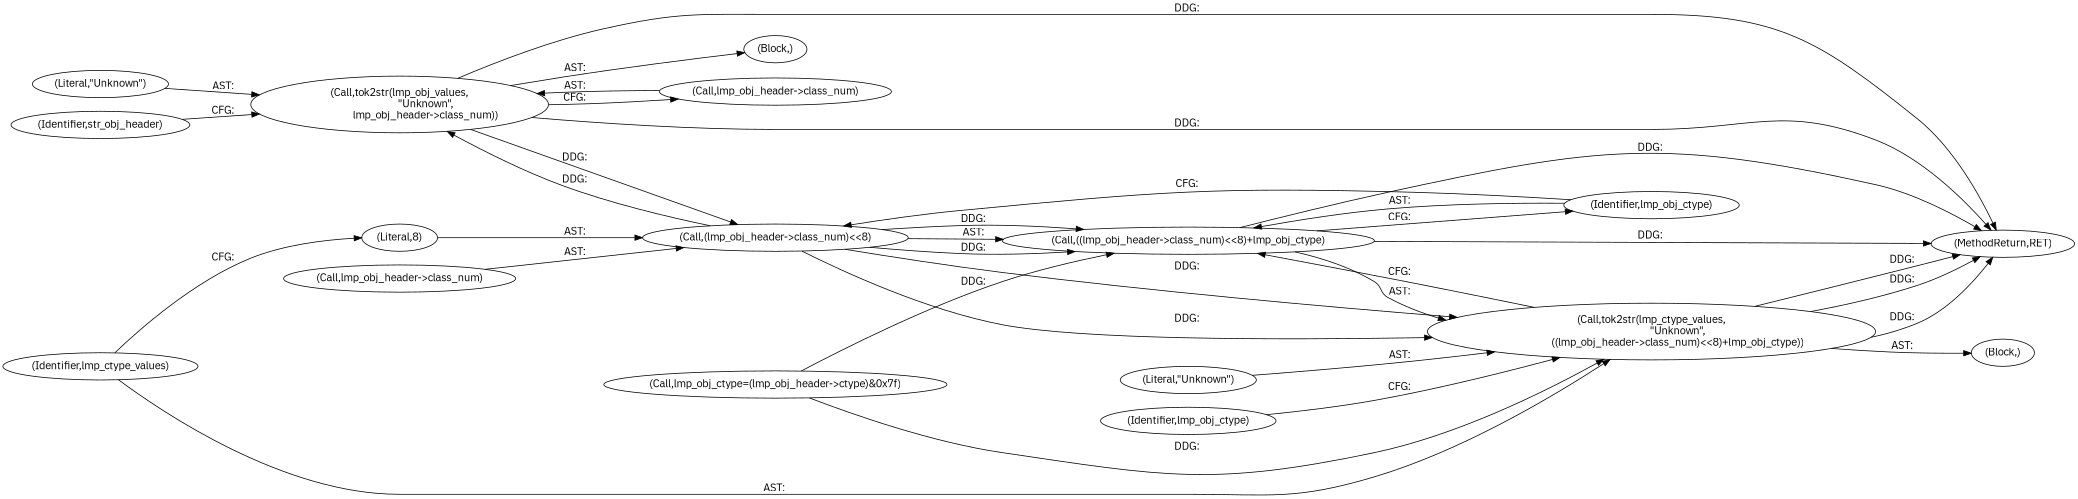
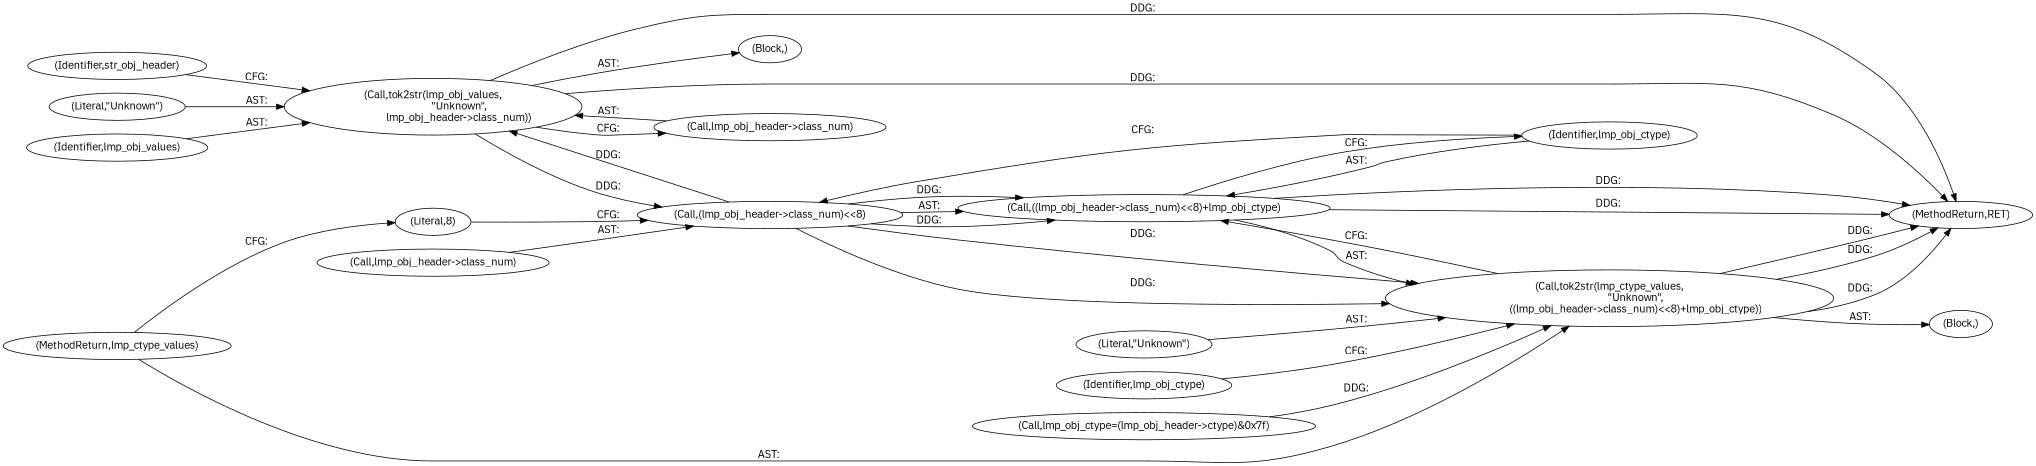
node "(Identifier,lmp_obj_values)": added
edge "(Literal,8)" -> "(Call,(lmp_obj_header->class_num)<<8)": label "AST: " -> "CFG: "
edge "(Call,lmp_obj_ctype=(lmp_obj_header->ctype)&0x7f)" -> "(Call,((lmp_obj_header->class_num)<<8)+lmp_obj_ctype)": removed, label "DDG:"
node "(Identifier,lmp_ctype_values)": label "(Identifier,lmp_ctype_values)" -> "(MethodReturn,lmp_ctype_values)"
